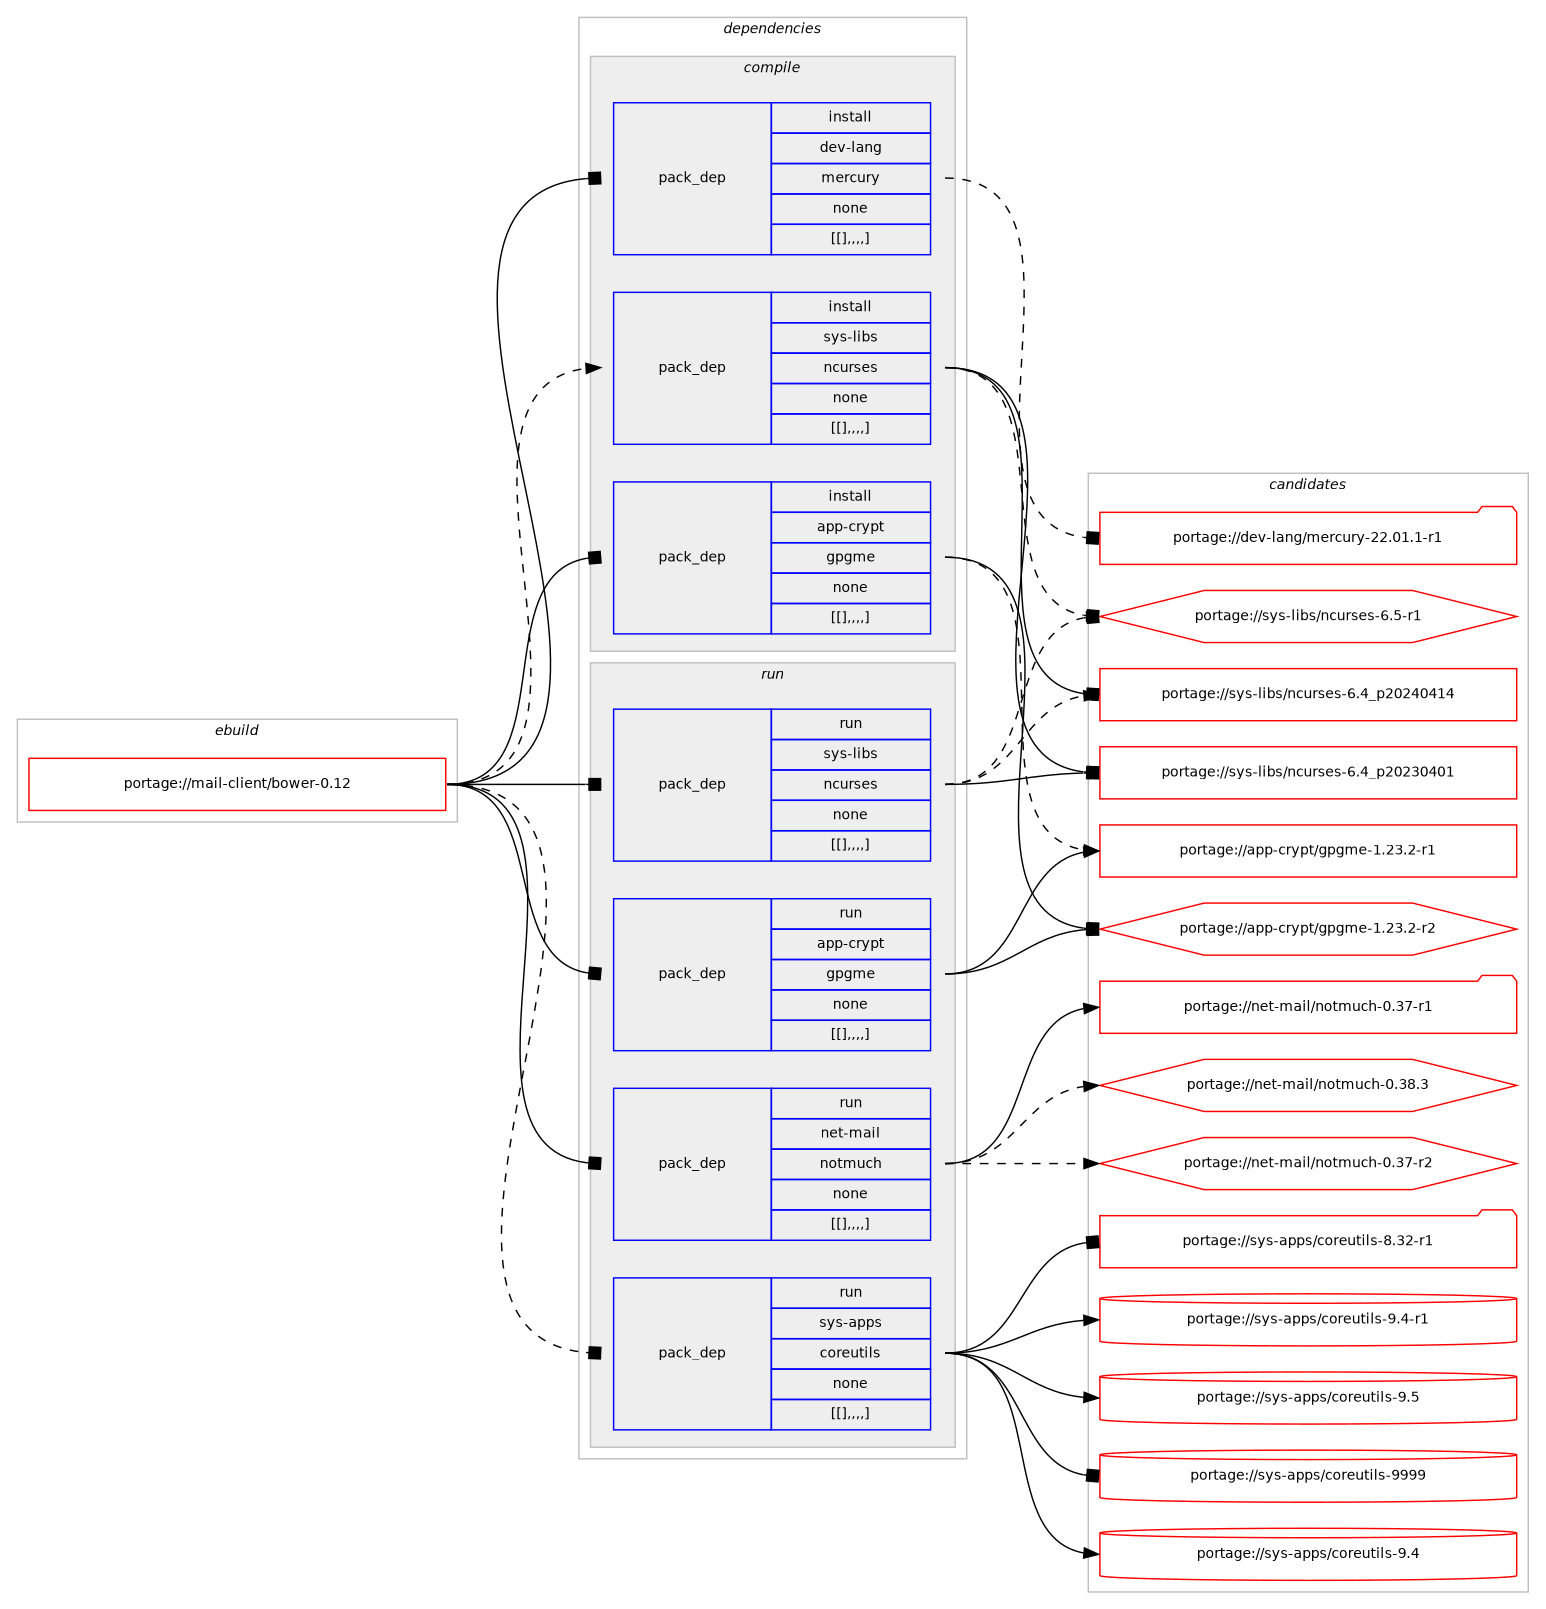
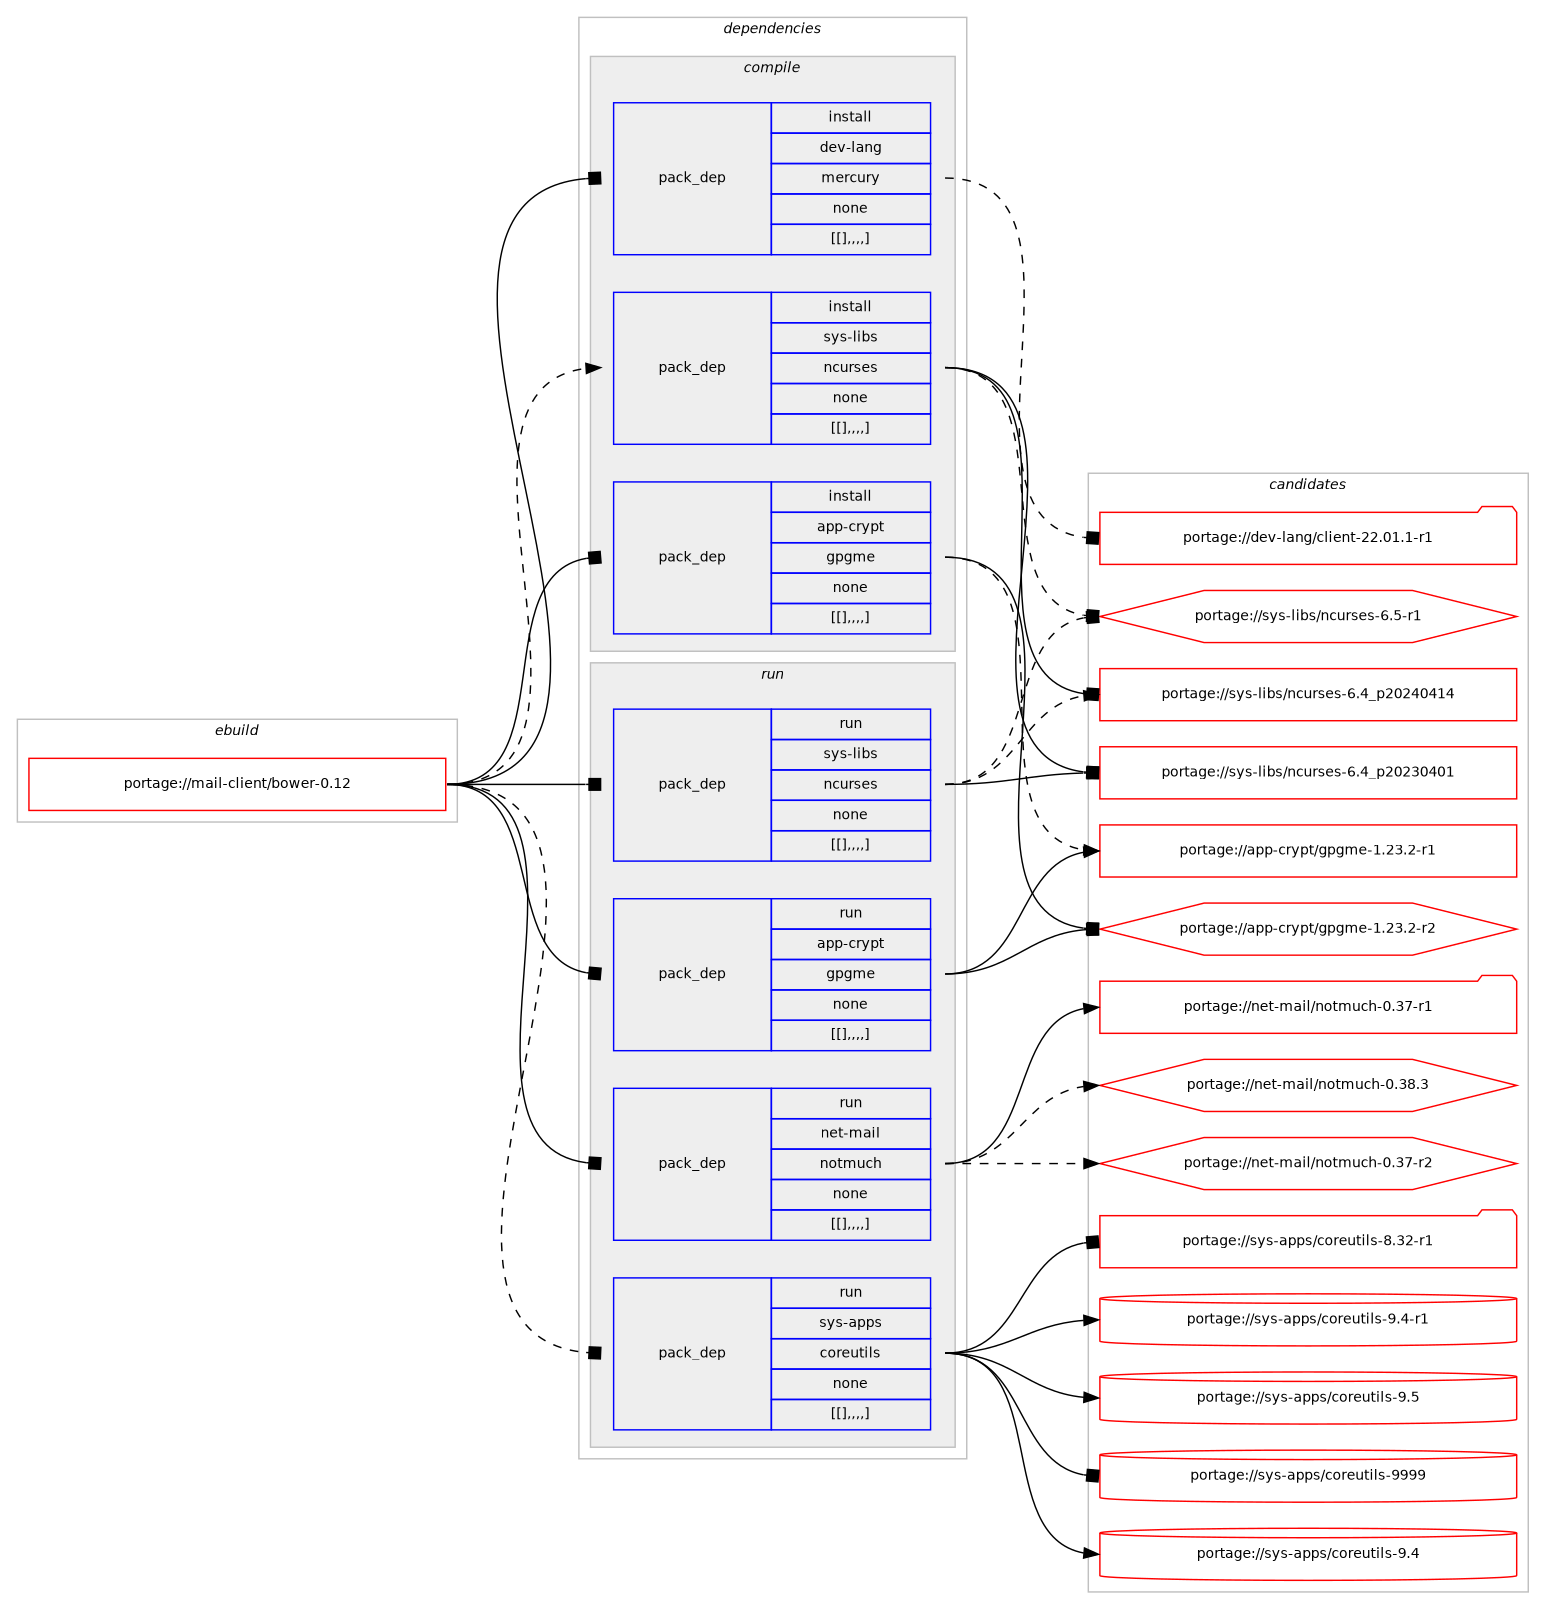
node "portage://dev-lang/mercury-22.01.1-r1": label "portage://dev-lang/mercury-22.01.1-r1" -> "portage://dev-lang/client-22.01.1-r1"
